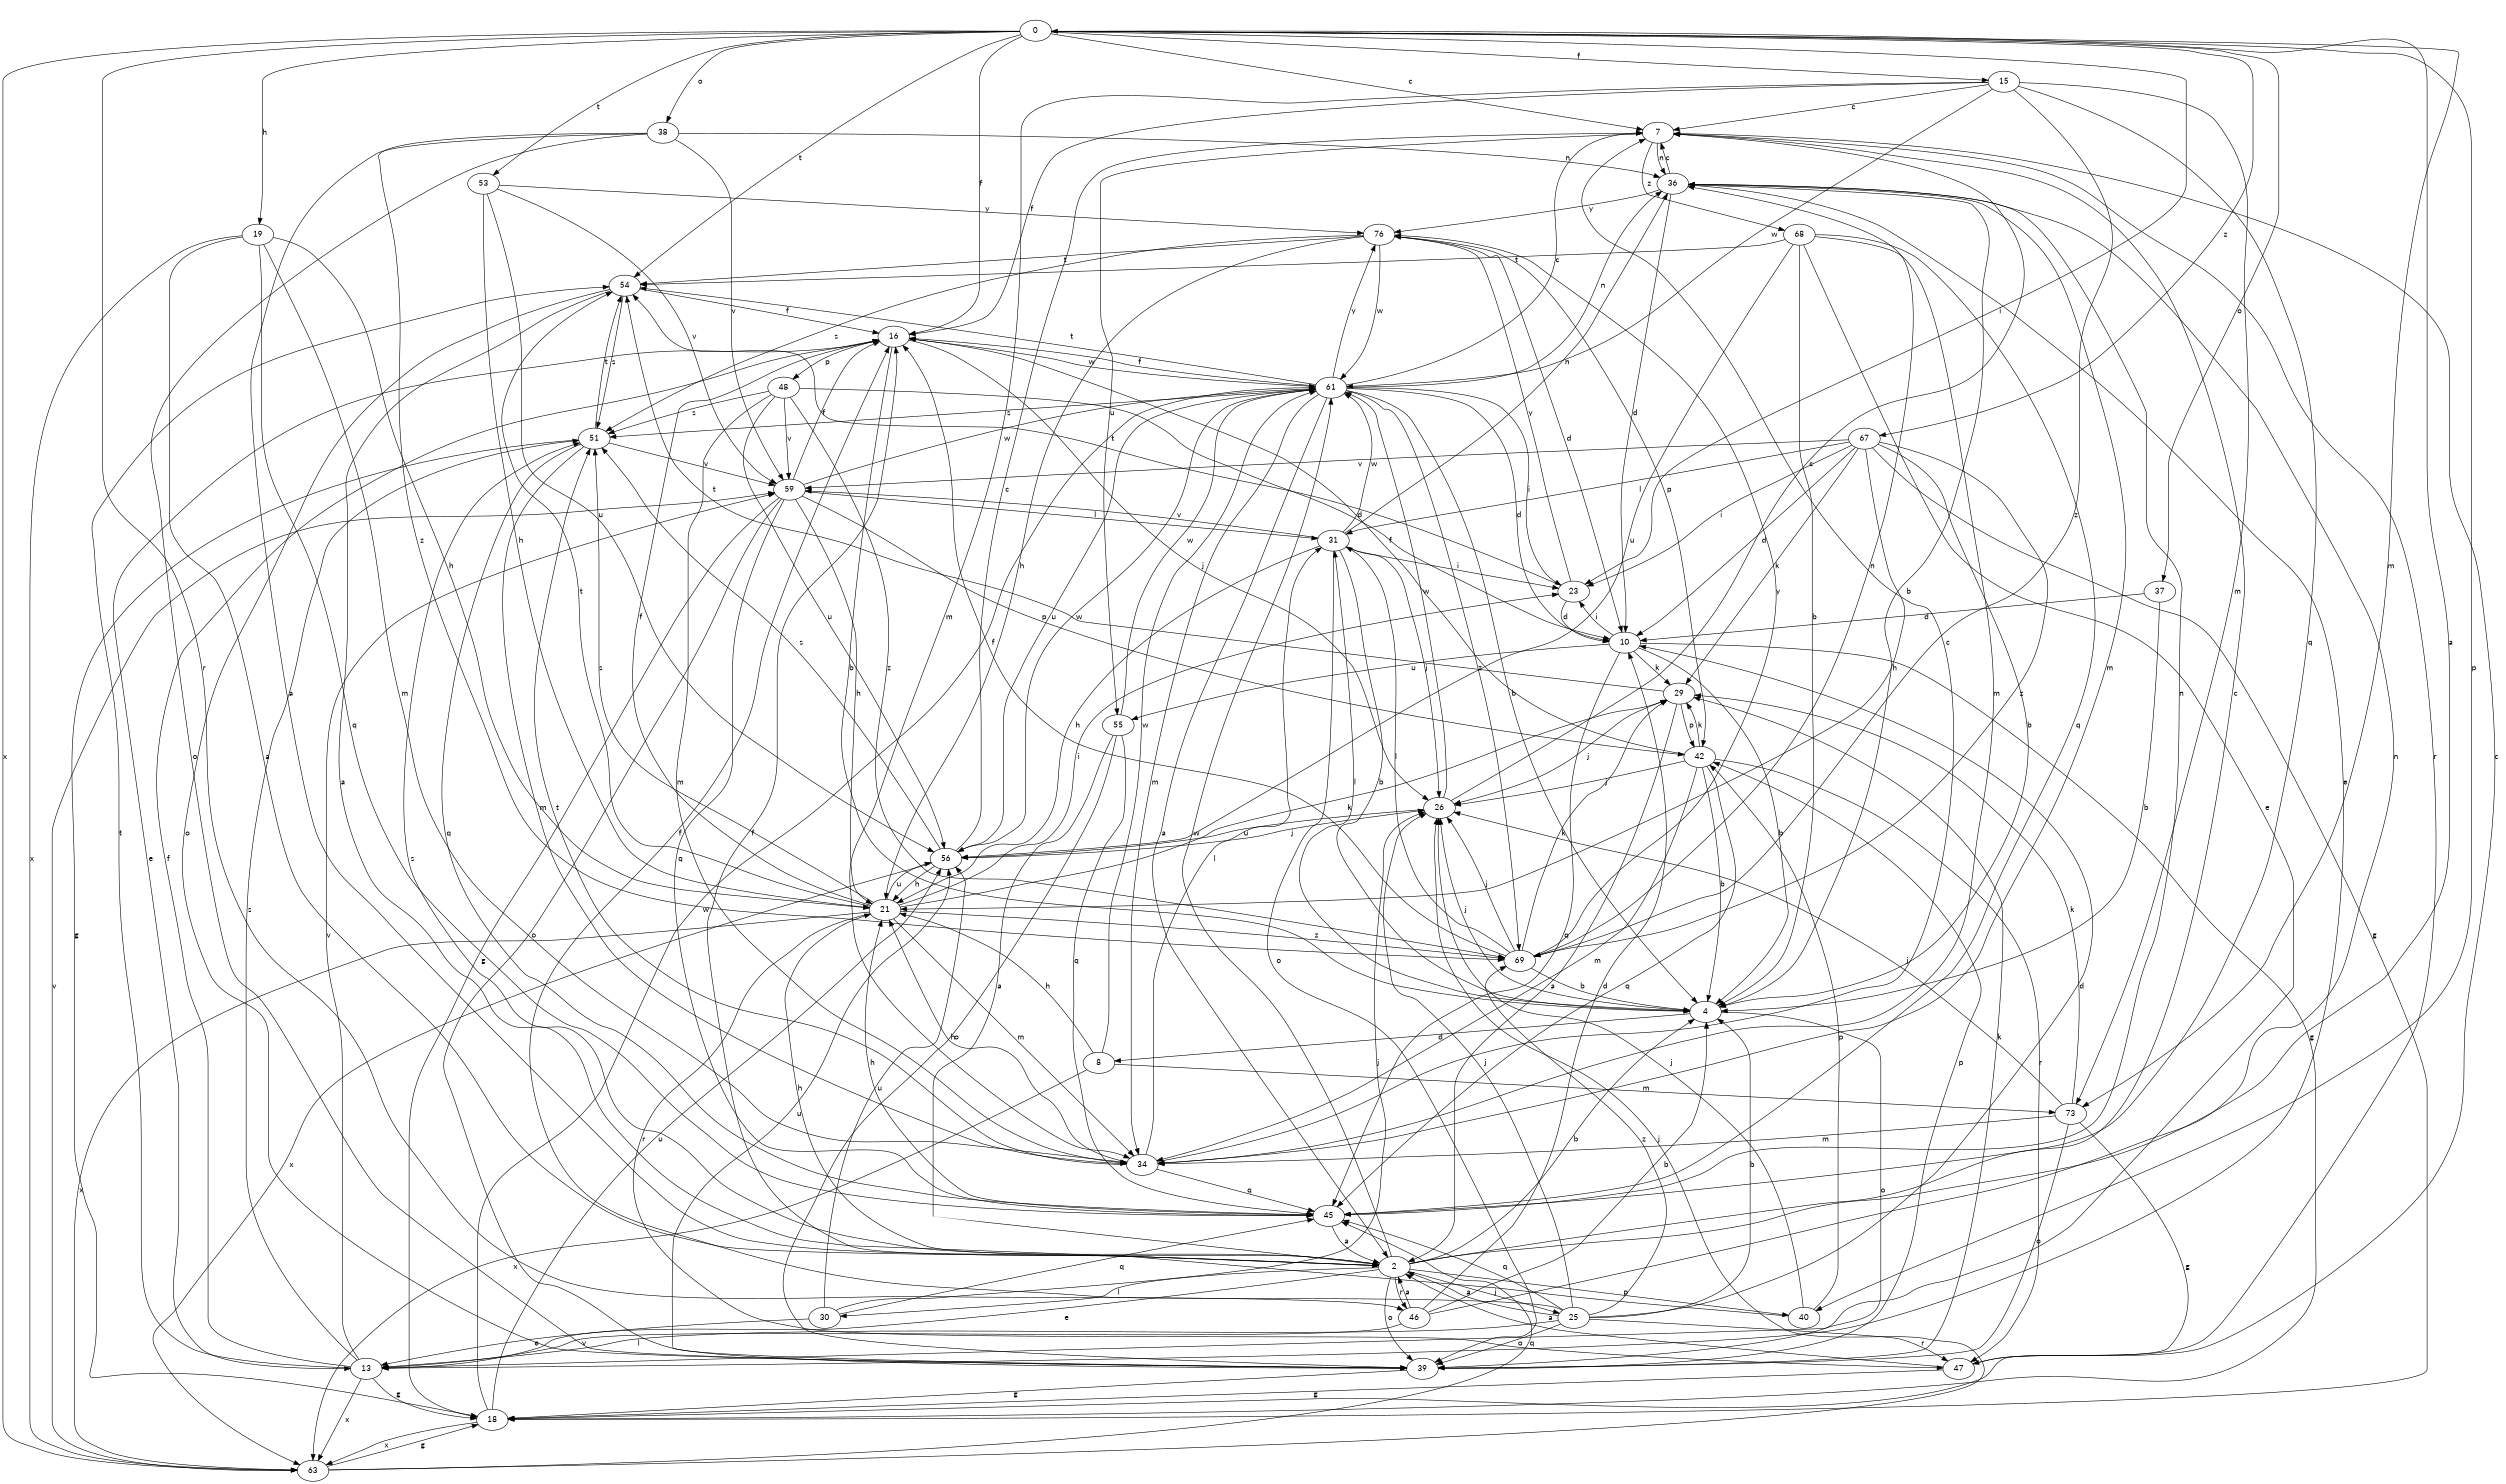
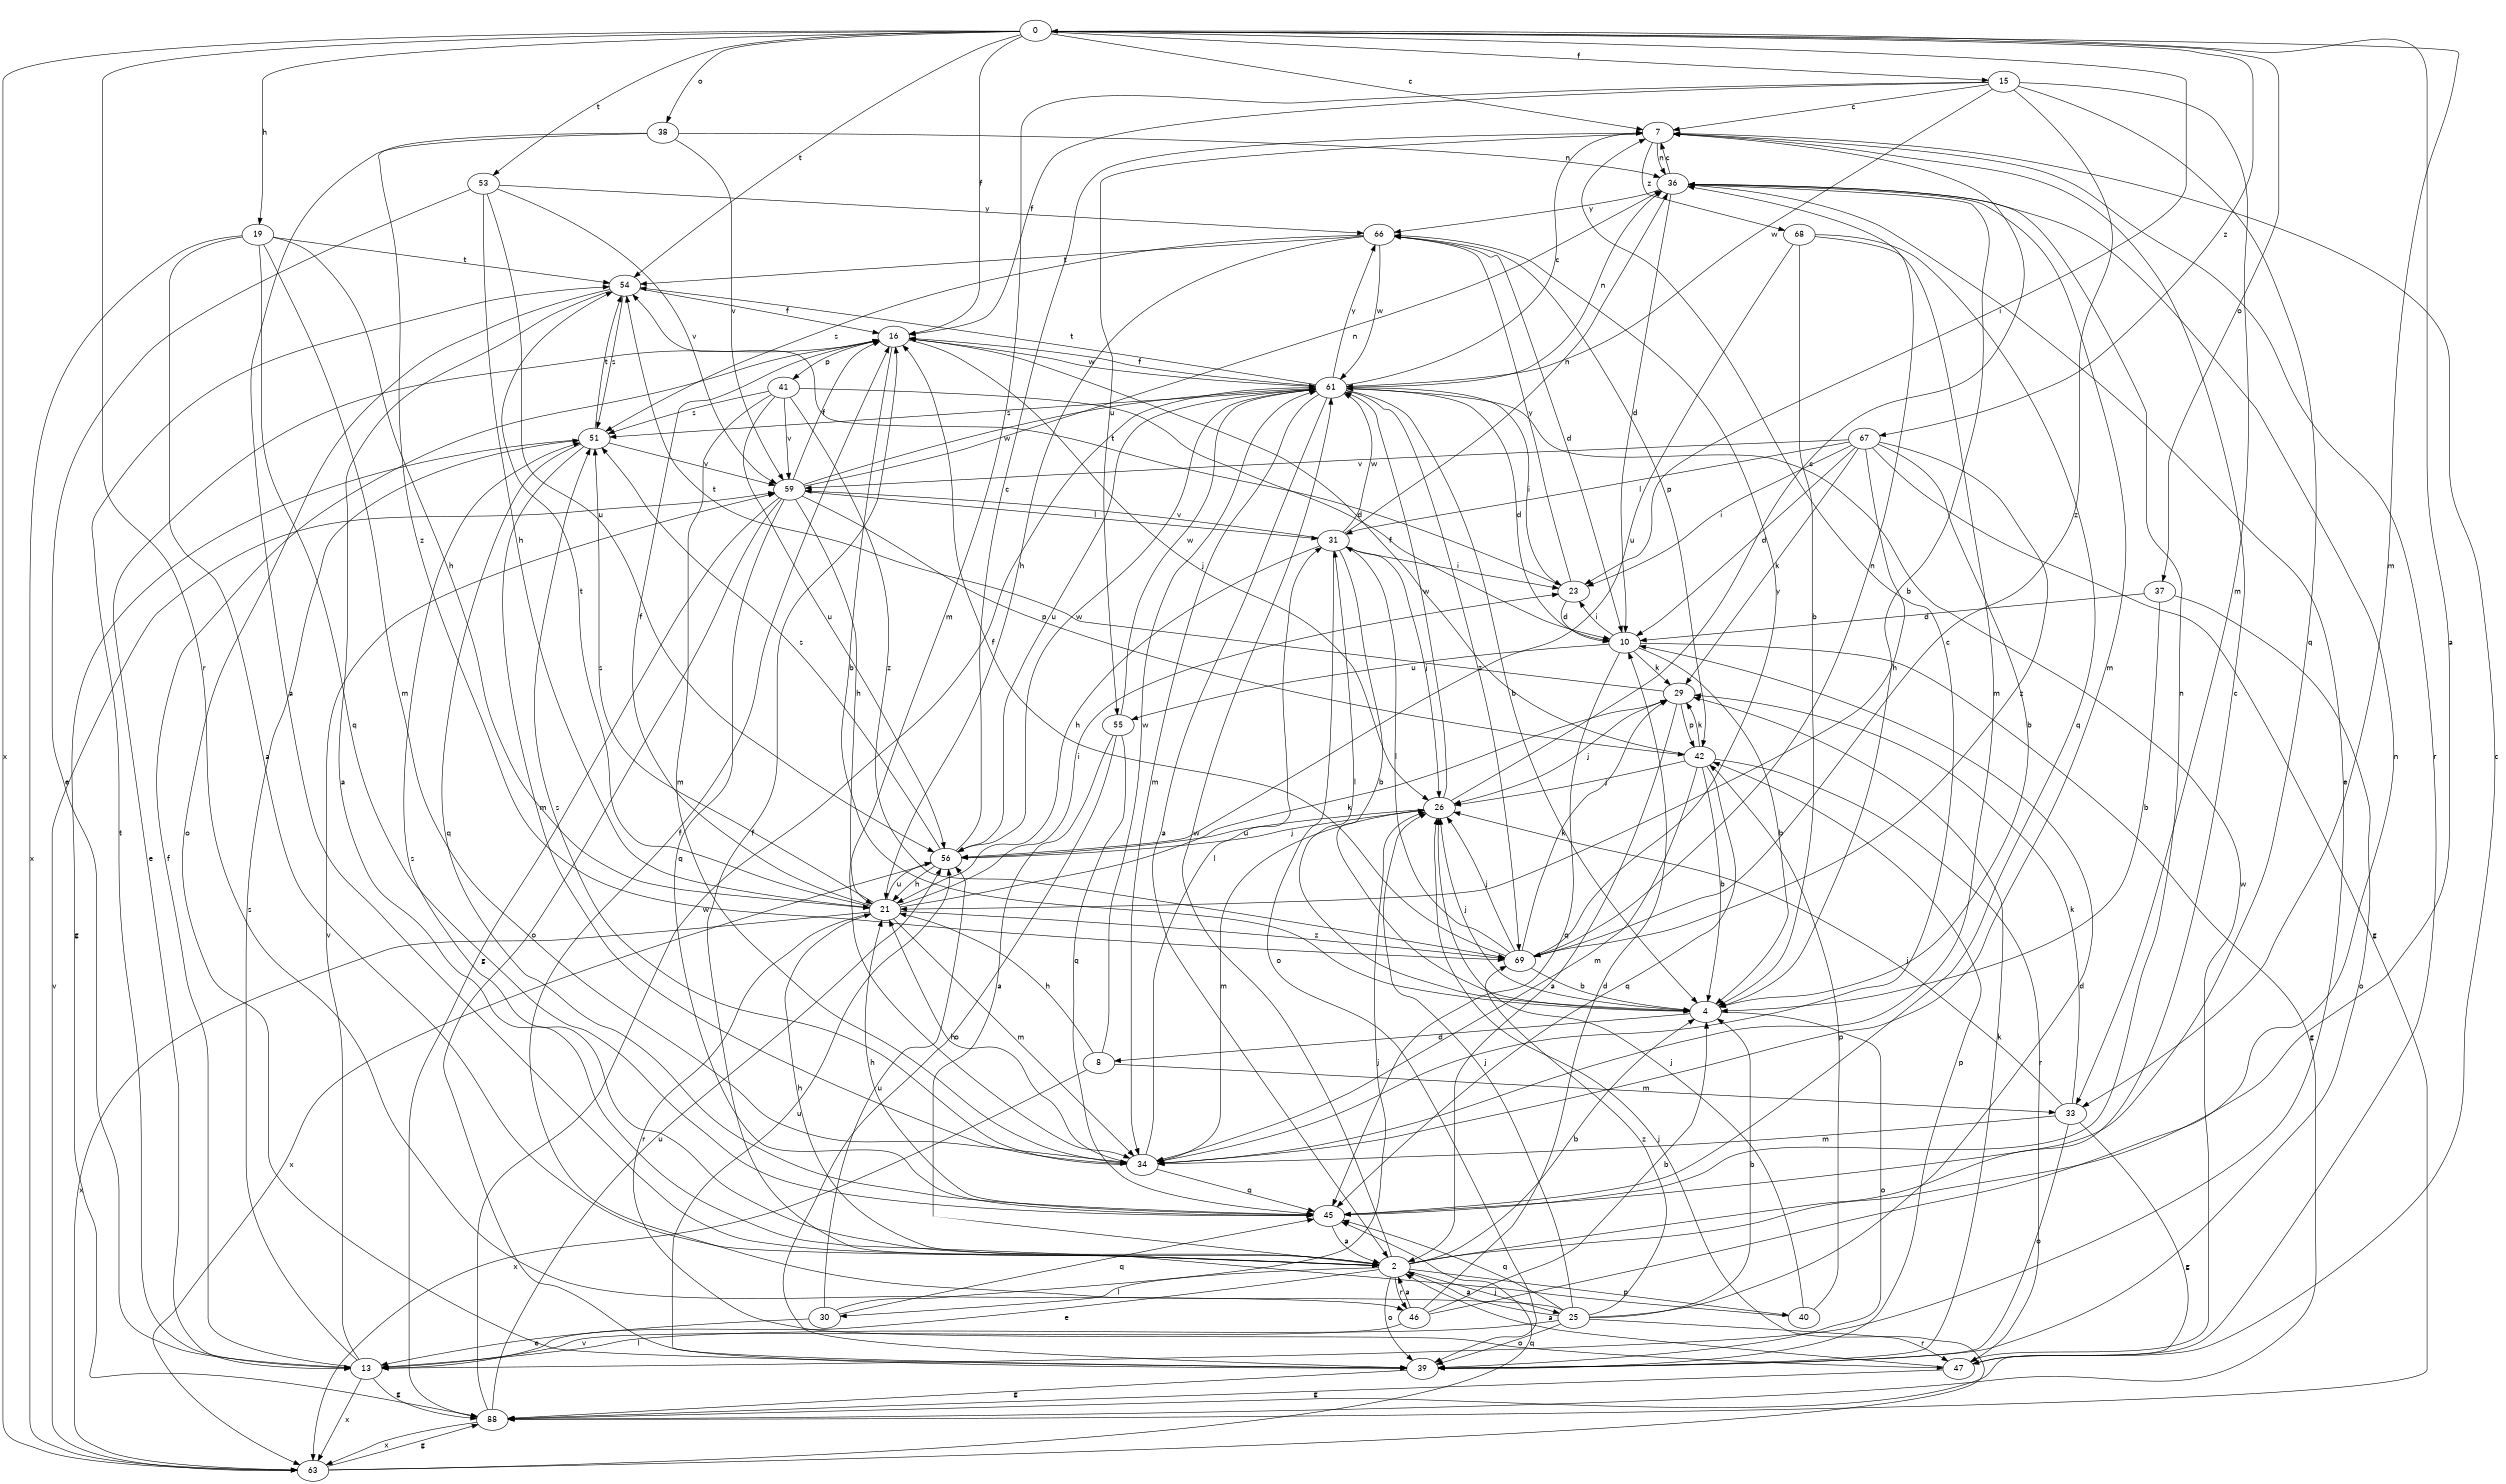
edge "0" -> "40": removed, label "p"
node "76": label "76" -> "66"
edge "68" -> "54": now "19" -> "54"
edge "59" -> "36": added, label "n"
node "48": label "48" -> "41"
edge "47" -> "61": added, label "w"
edge "34" -> "51": label "t" -> "s"
edge "26" -> "34": added, label "m"
edge "38" -> "39": now "37" -> "39"
node "73": label "73" -> "33"
edge "68" -> "13": now "53" -> "13"
node "18": label "18" -> "88"
